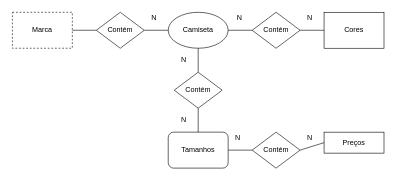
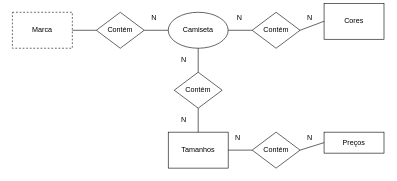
node "Cores": moved (354, 30) -> (354, 21)
node "Tamanhos": shape rounded rectangle -> rectangle
